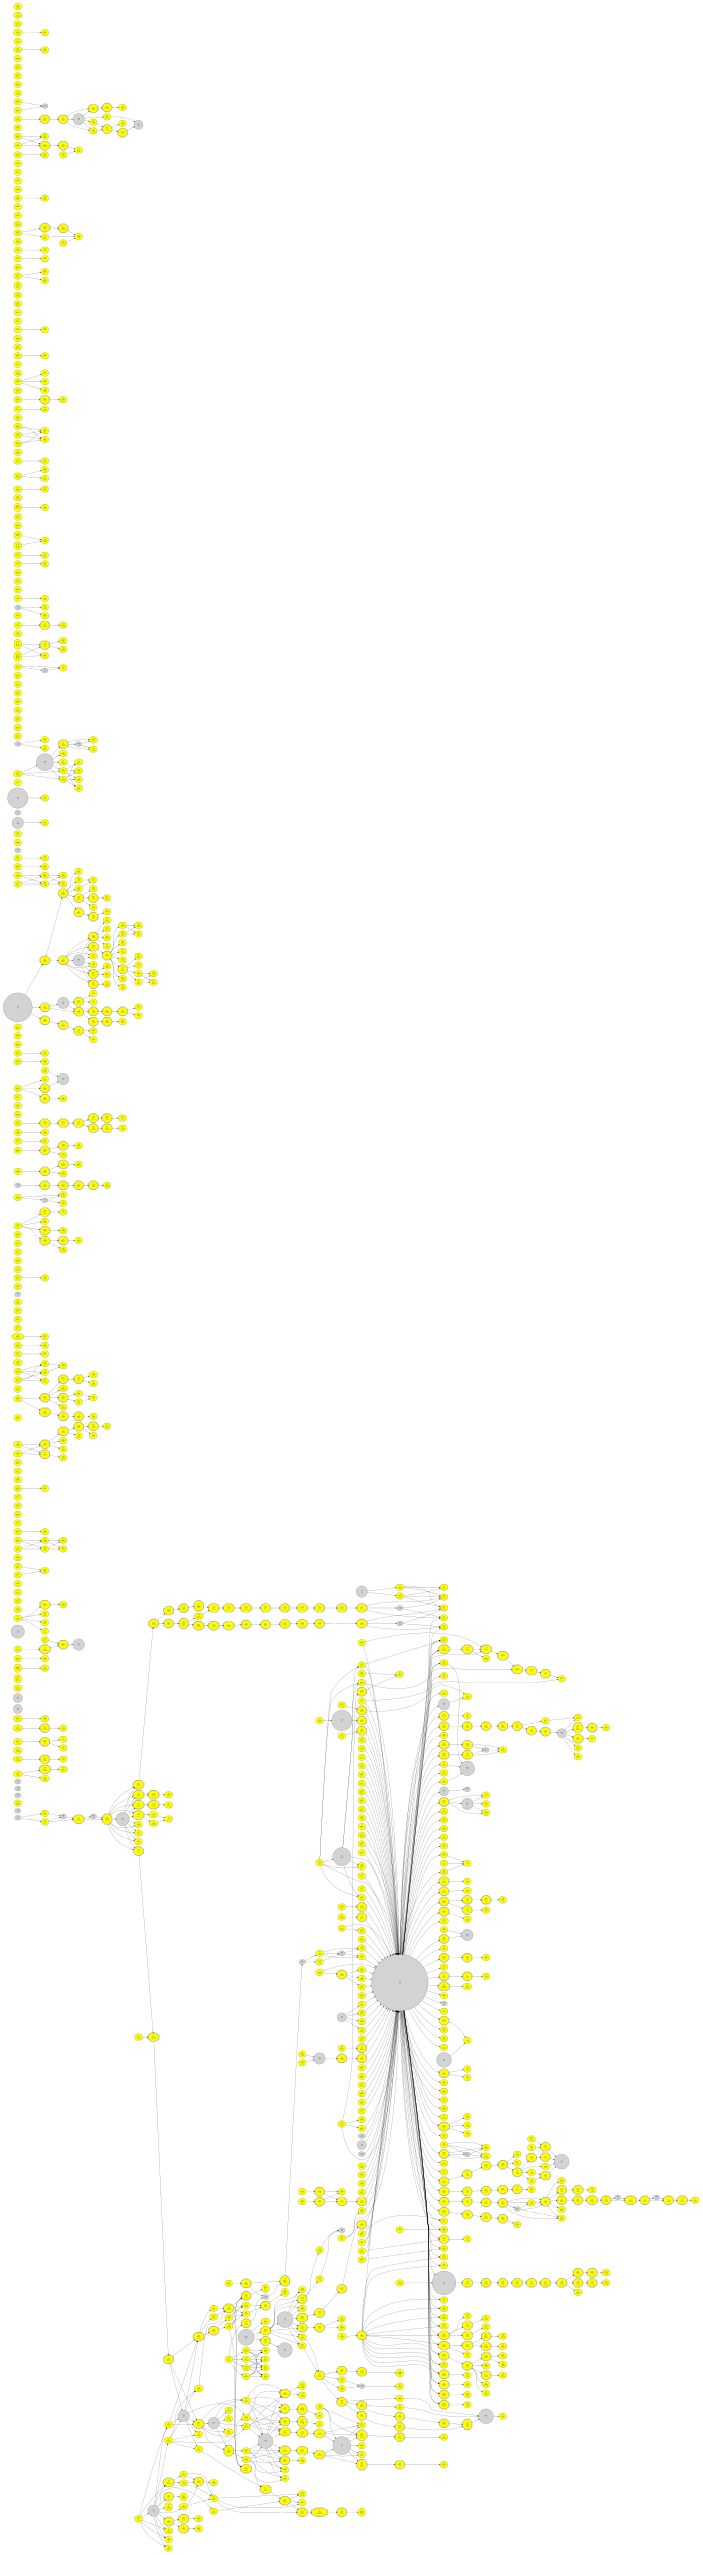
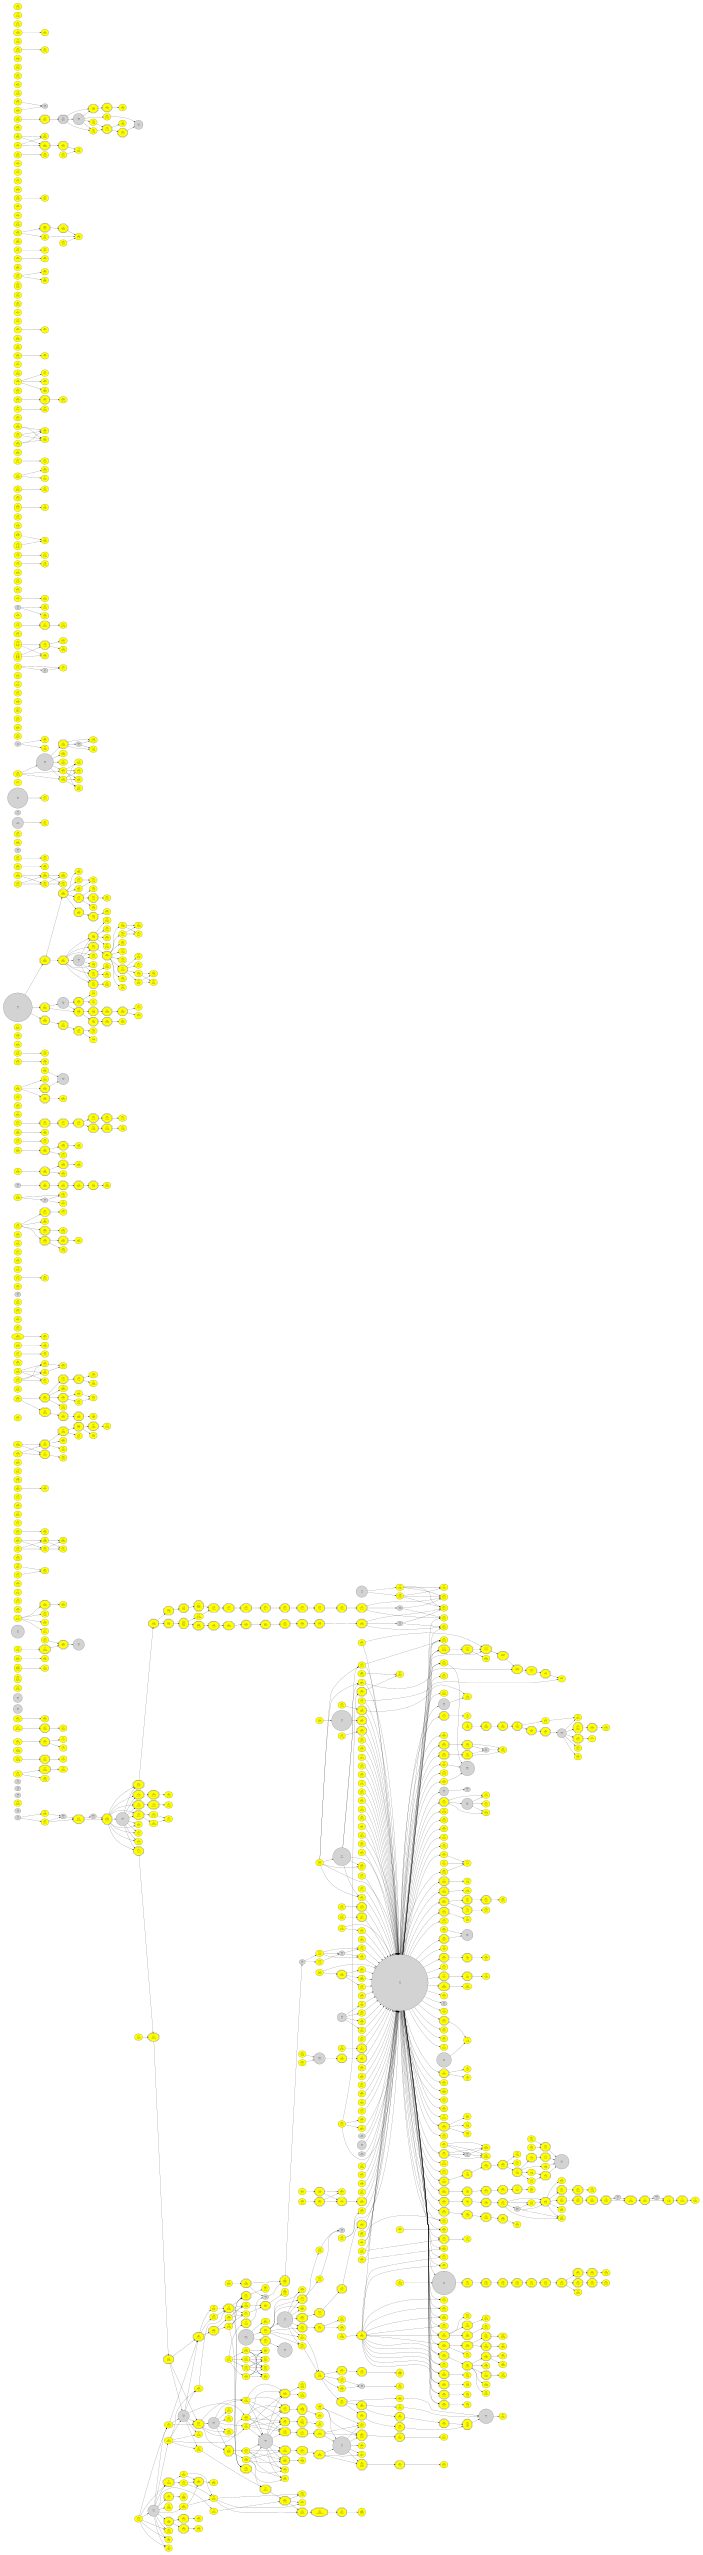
node "3947 R08222 2.4.2.4": fillcolor yellow -> lightgrey
node "831 R00830 2.3.1.37": removed
